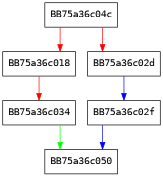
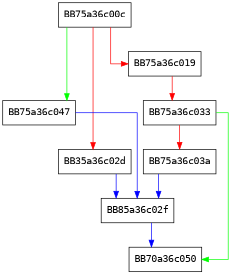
node "BB75a36c04c": label "BB75a36c04c" -> "BB75a36c00c"
node "BB75a36c018": label "BB75a36c018" -> "BB75a36c019"
node "BB75a36c02d": label "BB75a36c02d" -> "BB35a36c02d"
node "BB75a36c047": added
node "BB75a36c034": label "BB75a36c034" -> "BB75a36c033"
node "BB75a36c02f": label "BB75a36c02f" -> "BB85a36c02f"
node "BB75a36c050": label "BB75a36c050" -> "BB70a36c050"
node "BB75a36c03a": added
